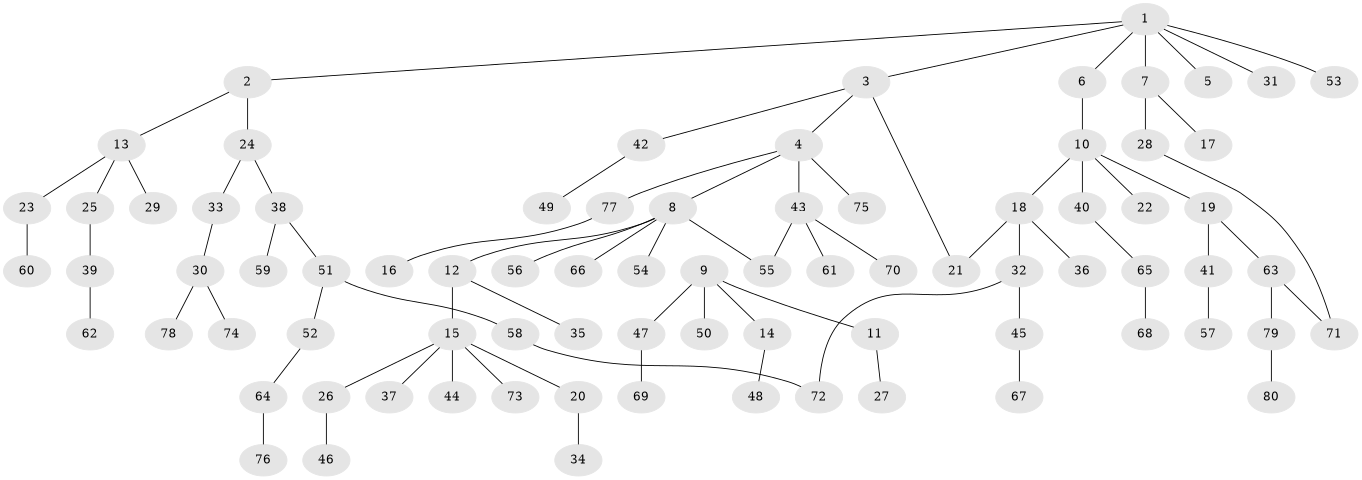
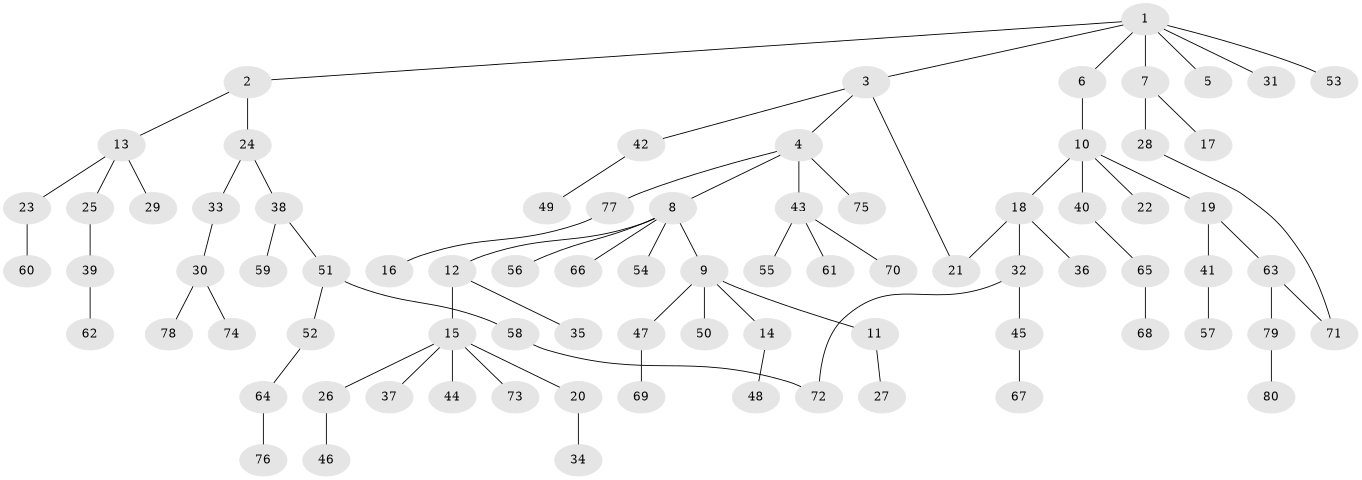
edge "8" -- "55": now "8" -- "9"
